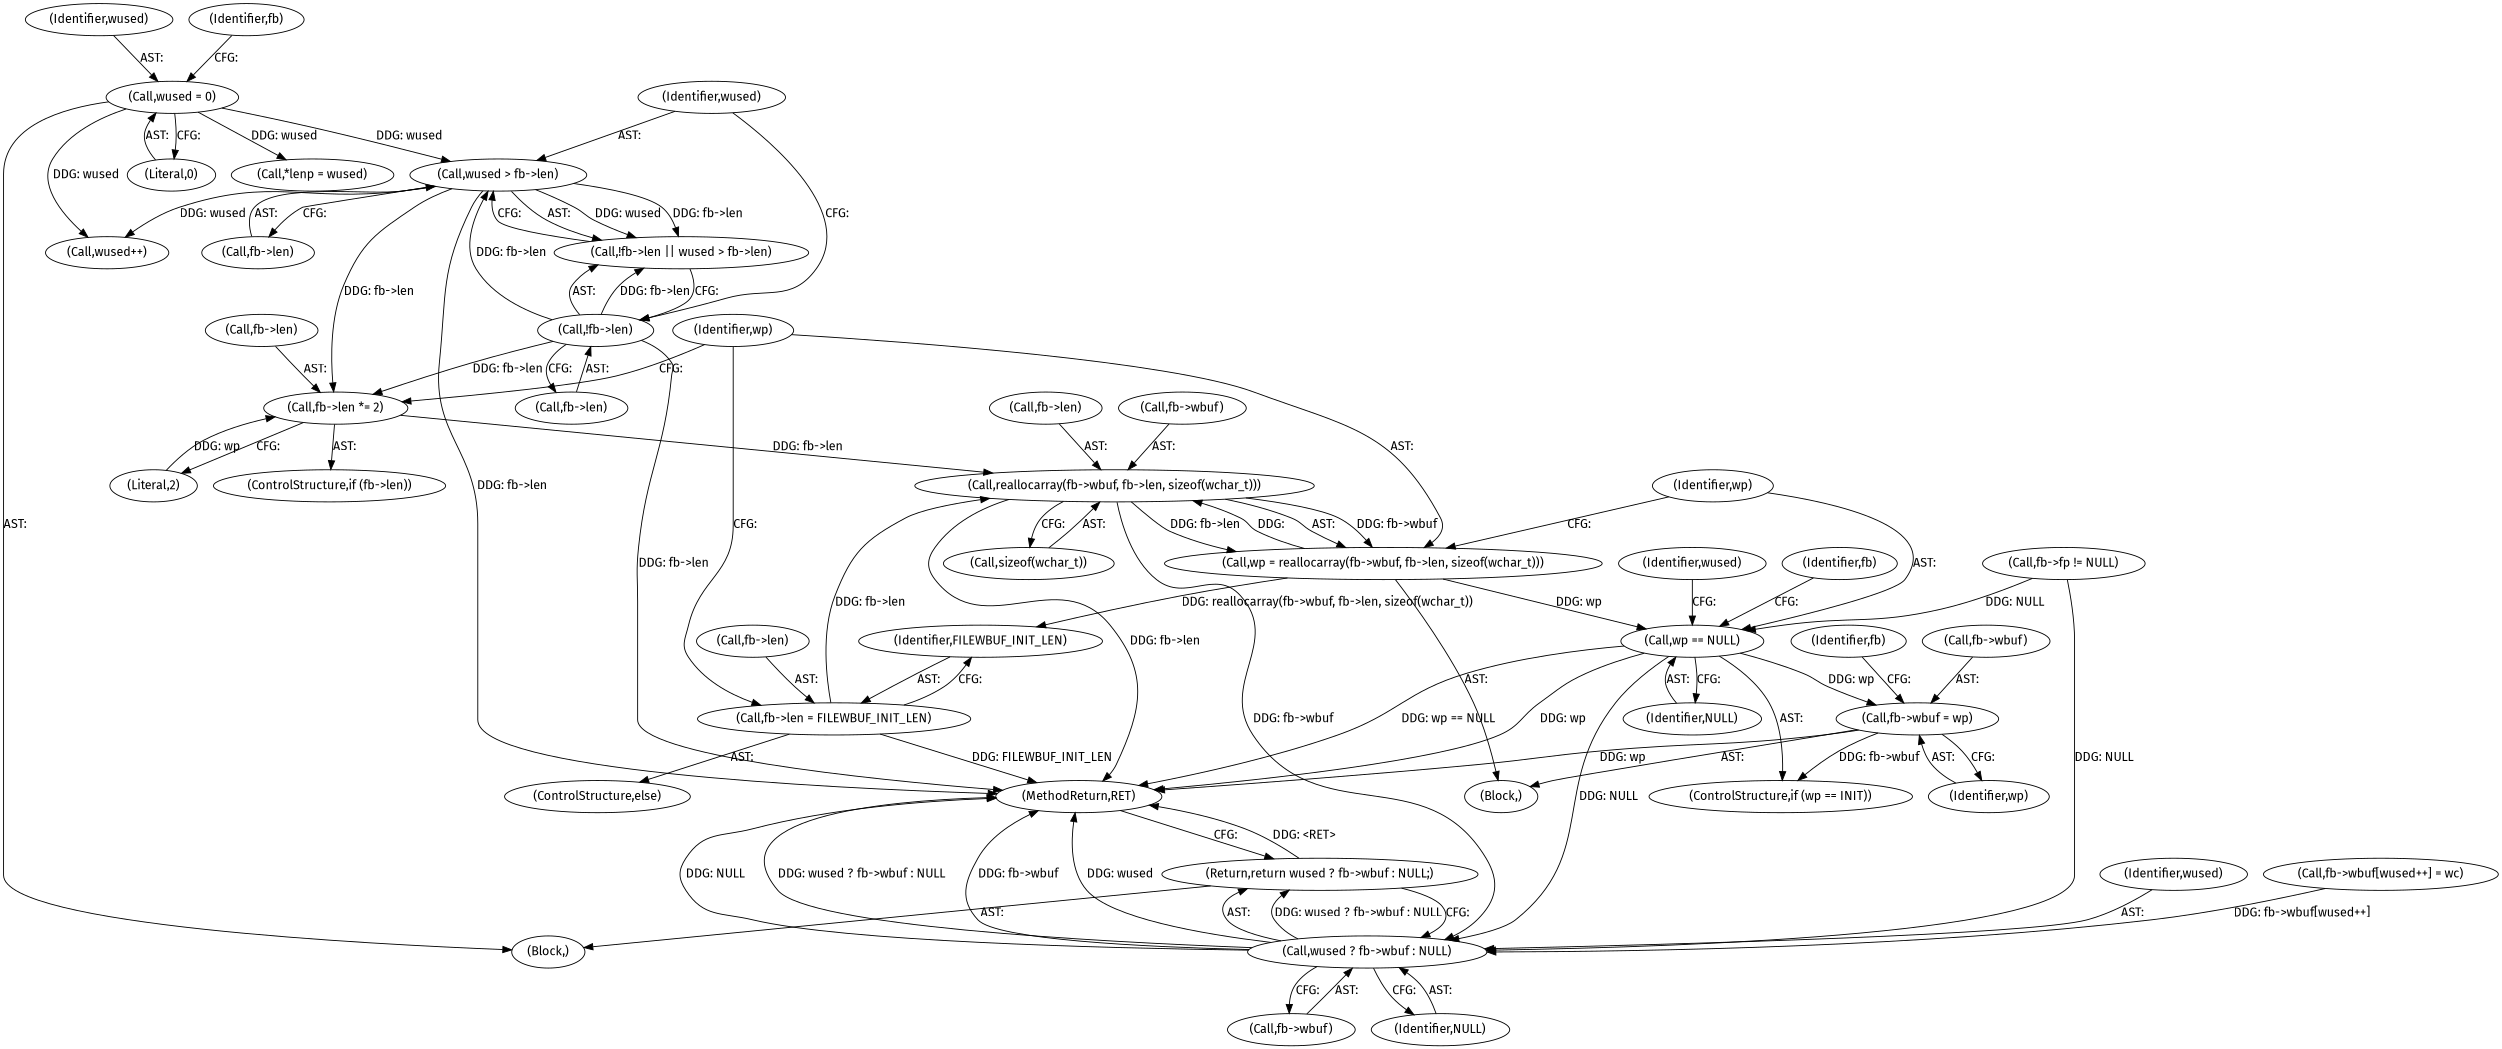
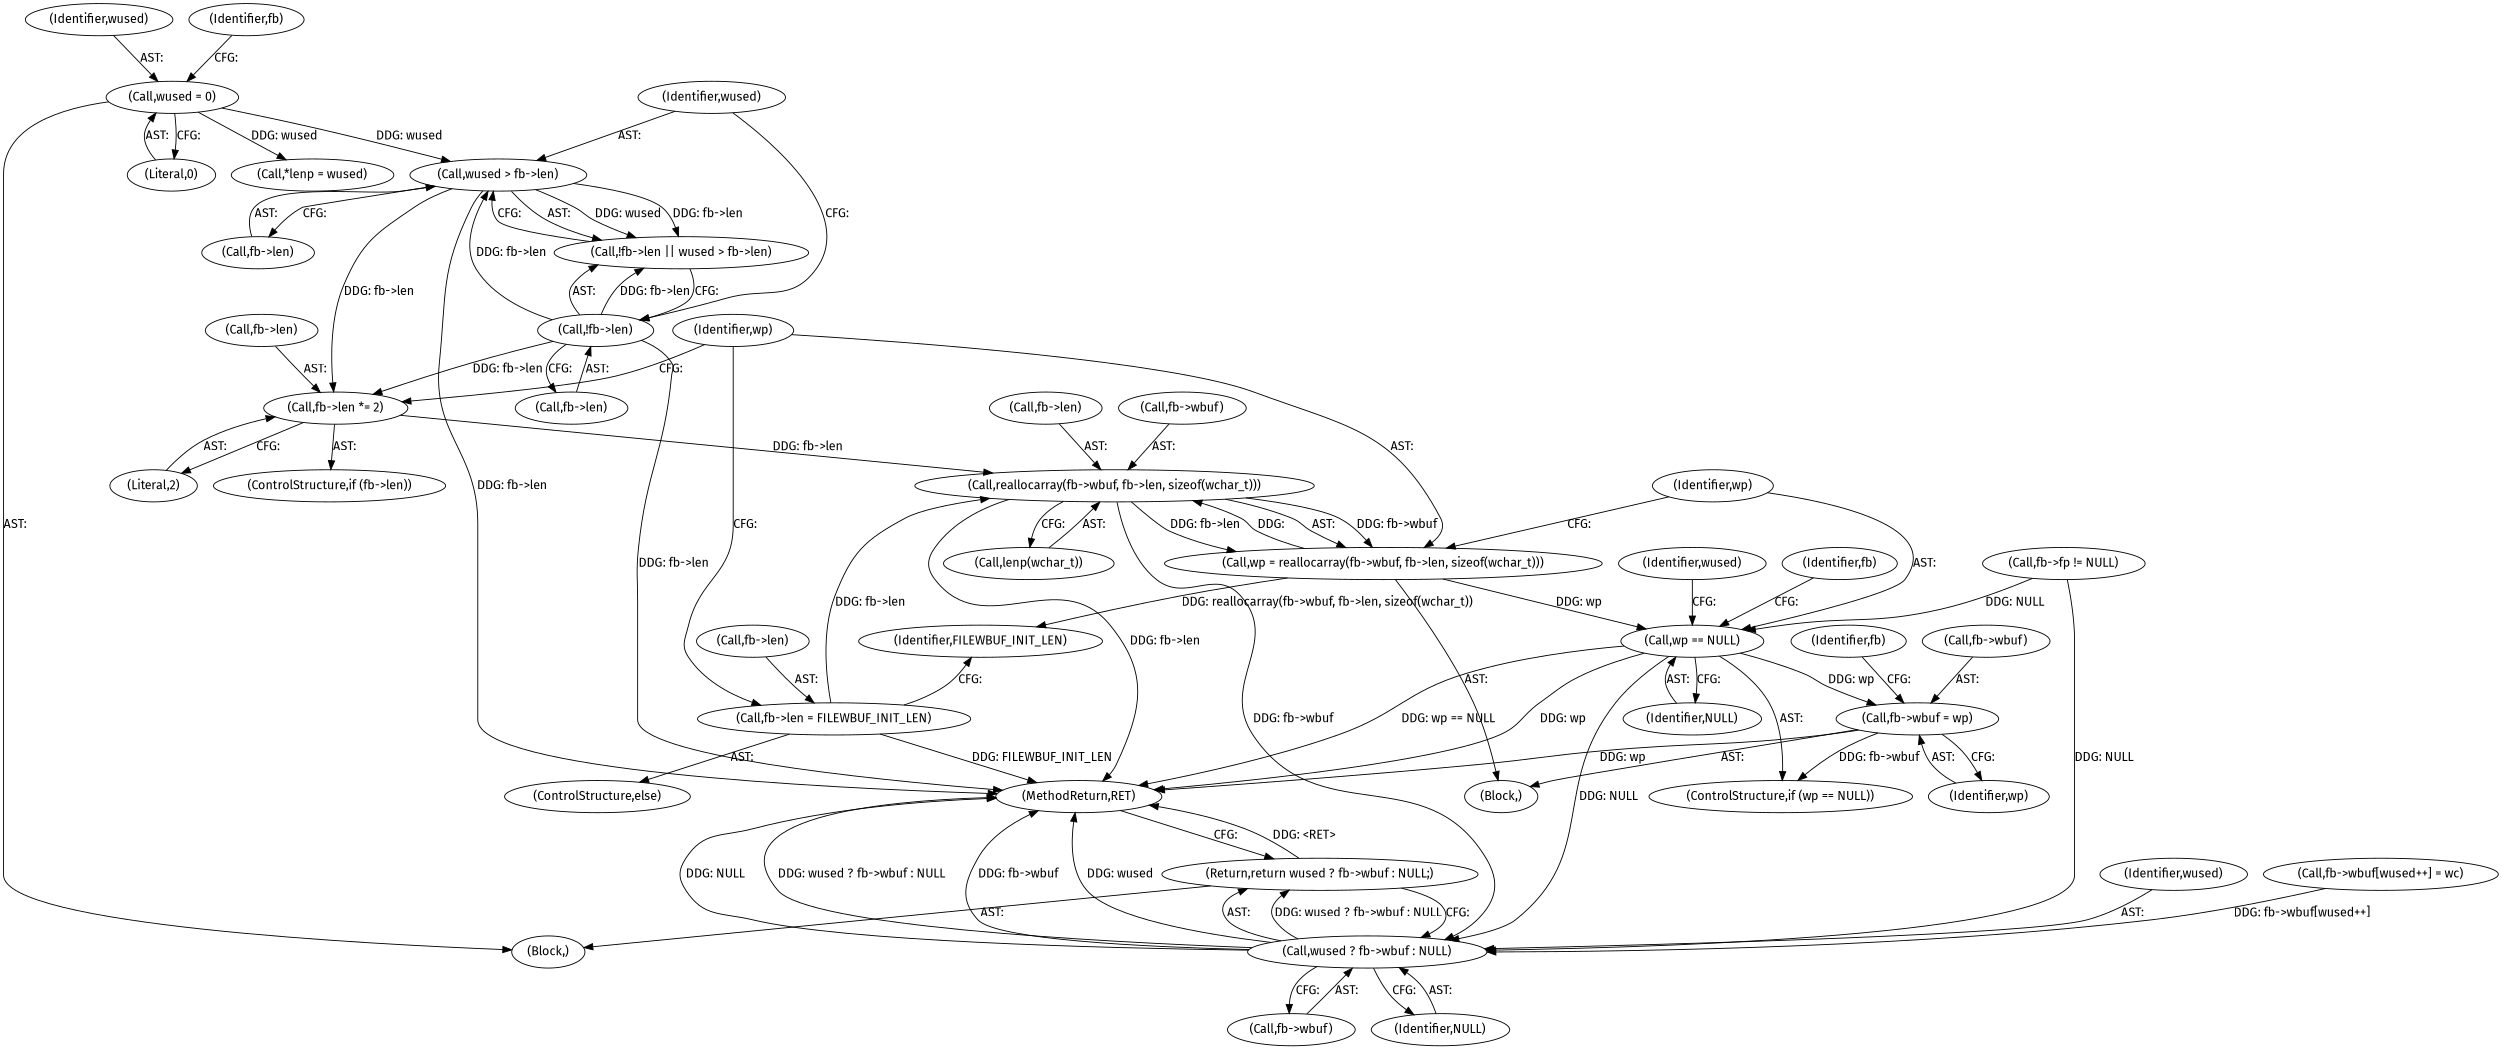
node "(Call,wused++)": removed
edge "(Literal,2)" -> "(Call,fb->len *= 2)": label "DDG: wp" -> "AST: "
node "(Call,sizeof(wchar_t))": label "(Call,sizeof(wchar_t))" -> "(Call,lenp(wchar_t))"
edge "(Identifier,FILEWBUF_INIT_LEN)" -> "(Call,fb->len = FILEWBUF_INIT_LEN)": removed, label "AST:"
node "(ControlStructure,if (wp == INIT))": label "(ControlStructure,if (wp == INIT))" -> "(ControlStructure,if (wp == NULL))"
